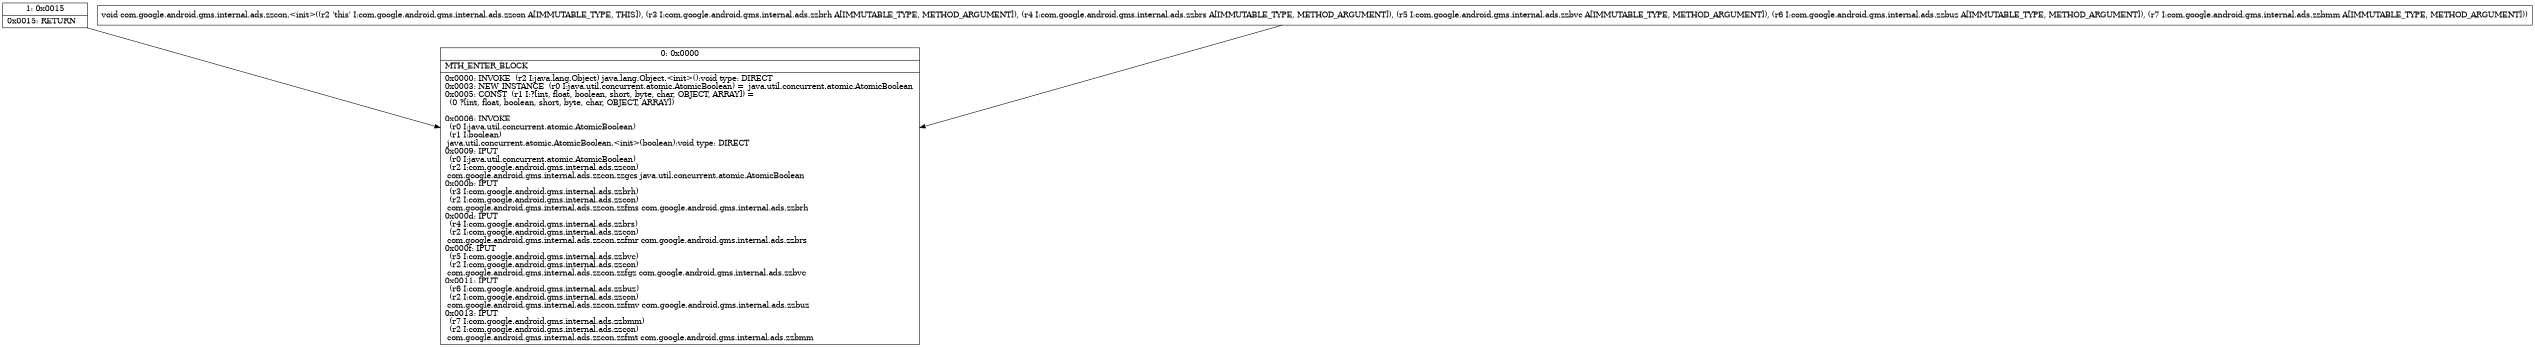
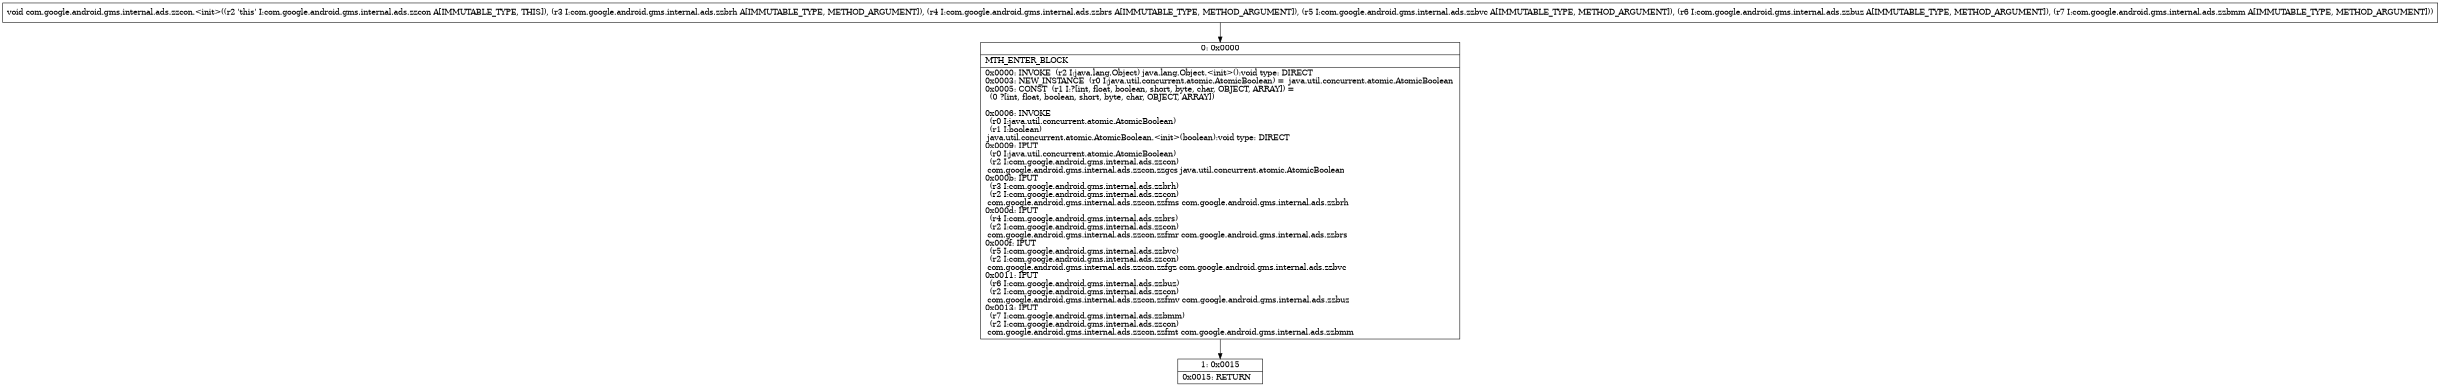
edge "1: 0x0015" -> "0: 0x0000": reversed
